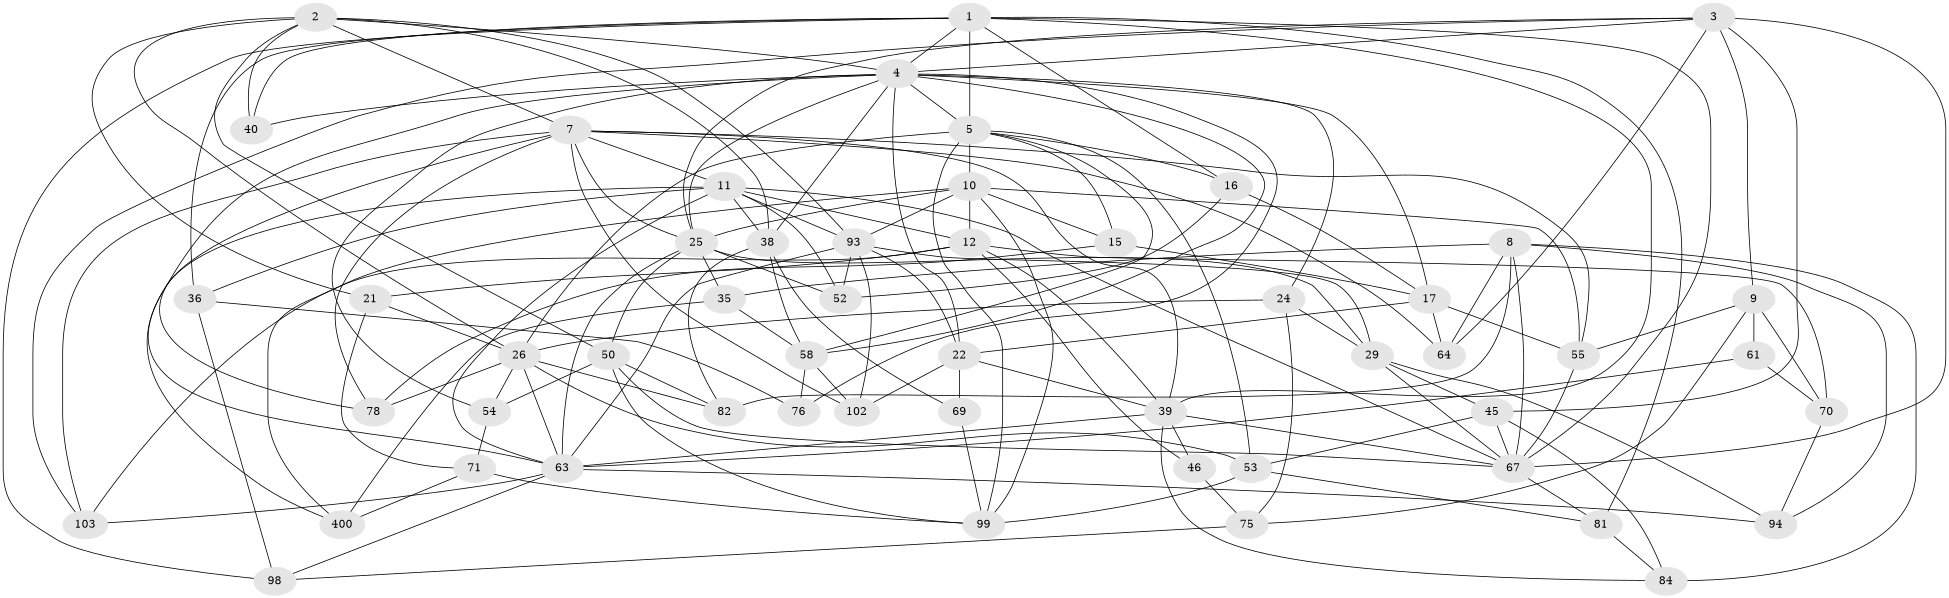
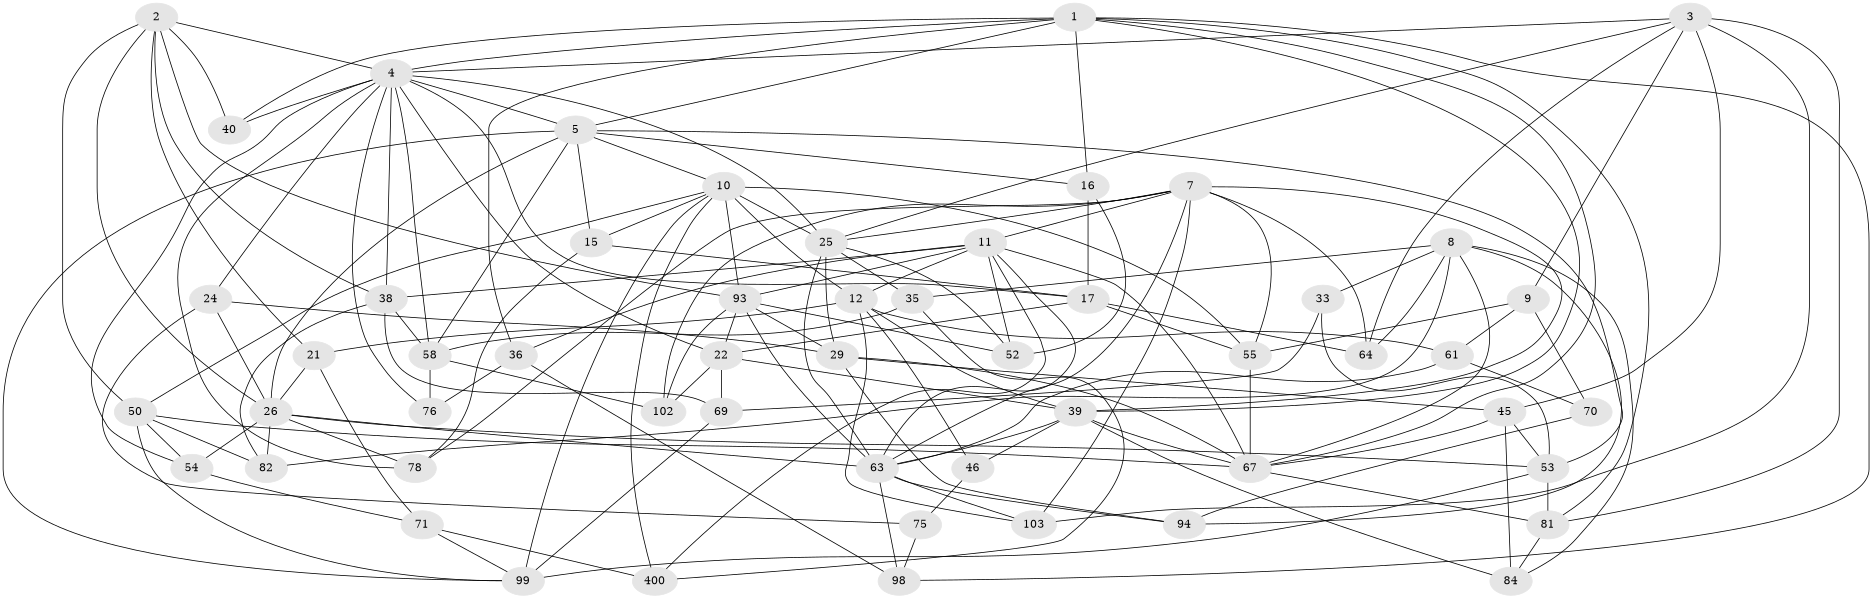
edge "2" -- "7": removed
edge "12" -- "70": now "12" -- "61"
edge "25" -- "50": now "10" -- "50"
node "33": added
edge "3" -- "67": now "3" -- "81"
edge "9" -- "75": removed
